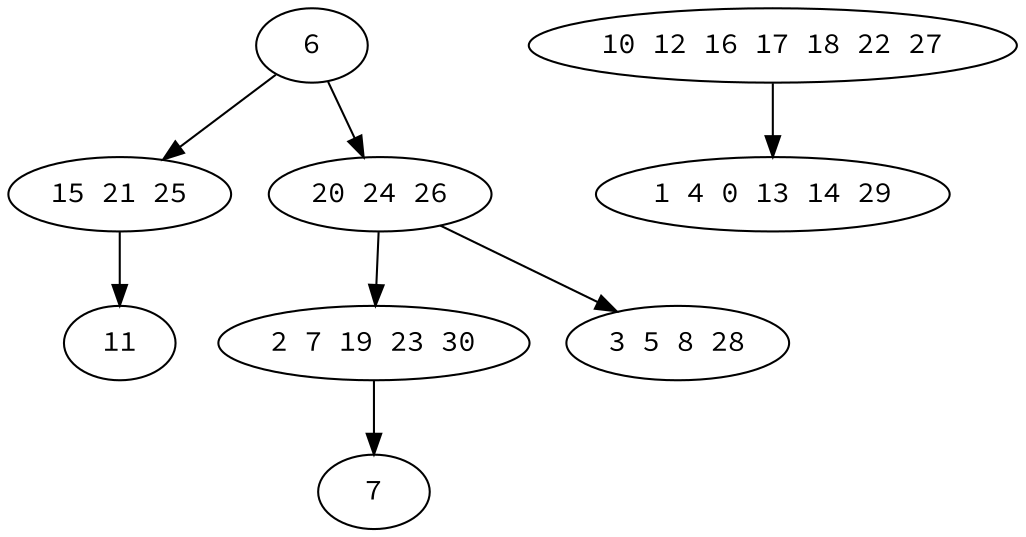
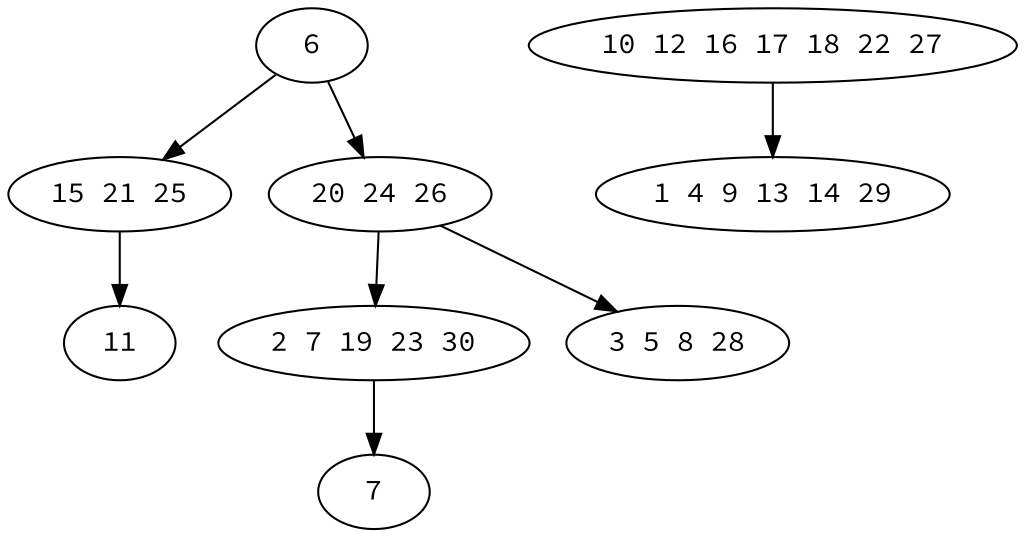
node "1 4 0 13 14 29": label "1 4 0 13 14 29" -> "1 4 9 13 14 29"
